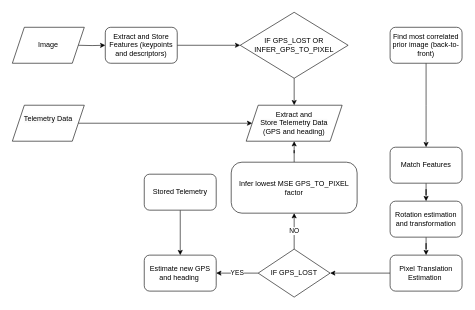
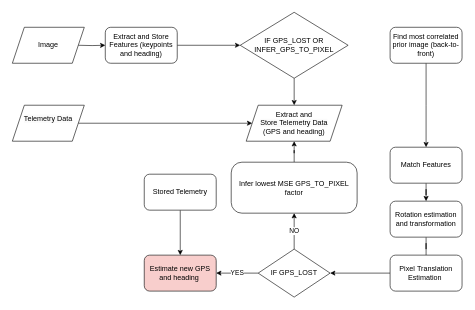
node "Extract and Store Features (keypoints and descriptors)": label "Extract and Store Features (keypoints and descriptors)" -> "Extract and Store Features (keypoints and heading)"
edge "Rotation estimation and transformation" -> "Pixel Translation Estimation": arrowhead classic -> none
node "Estimate new GPS and heading": fillcolor #ffffff -> #f8cecc
